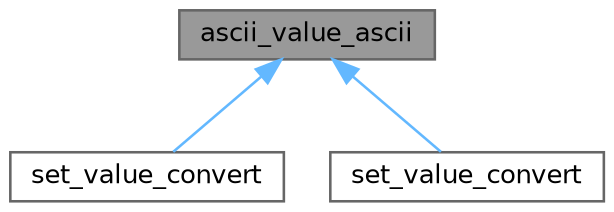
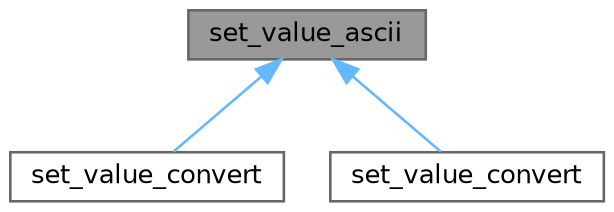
node "ascii_value_ascii": label "ascii_value_ascii" -> "set_value_ascii"
